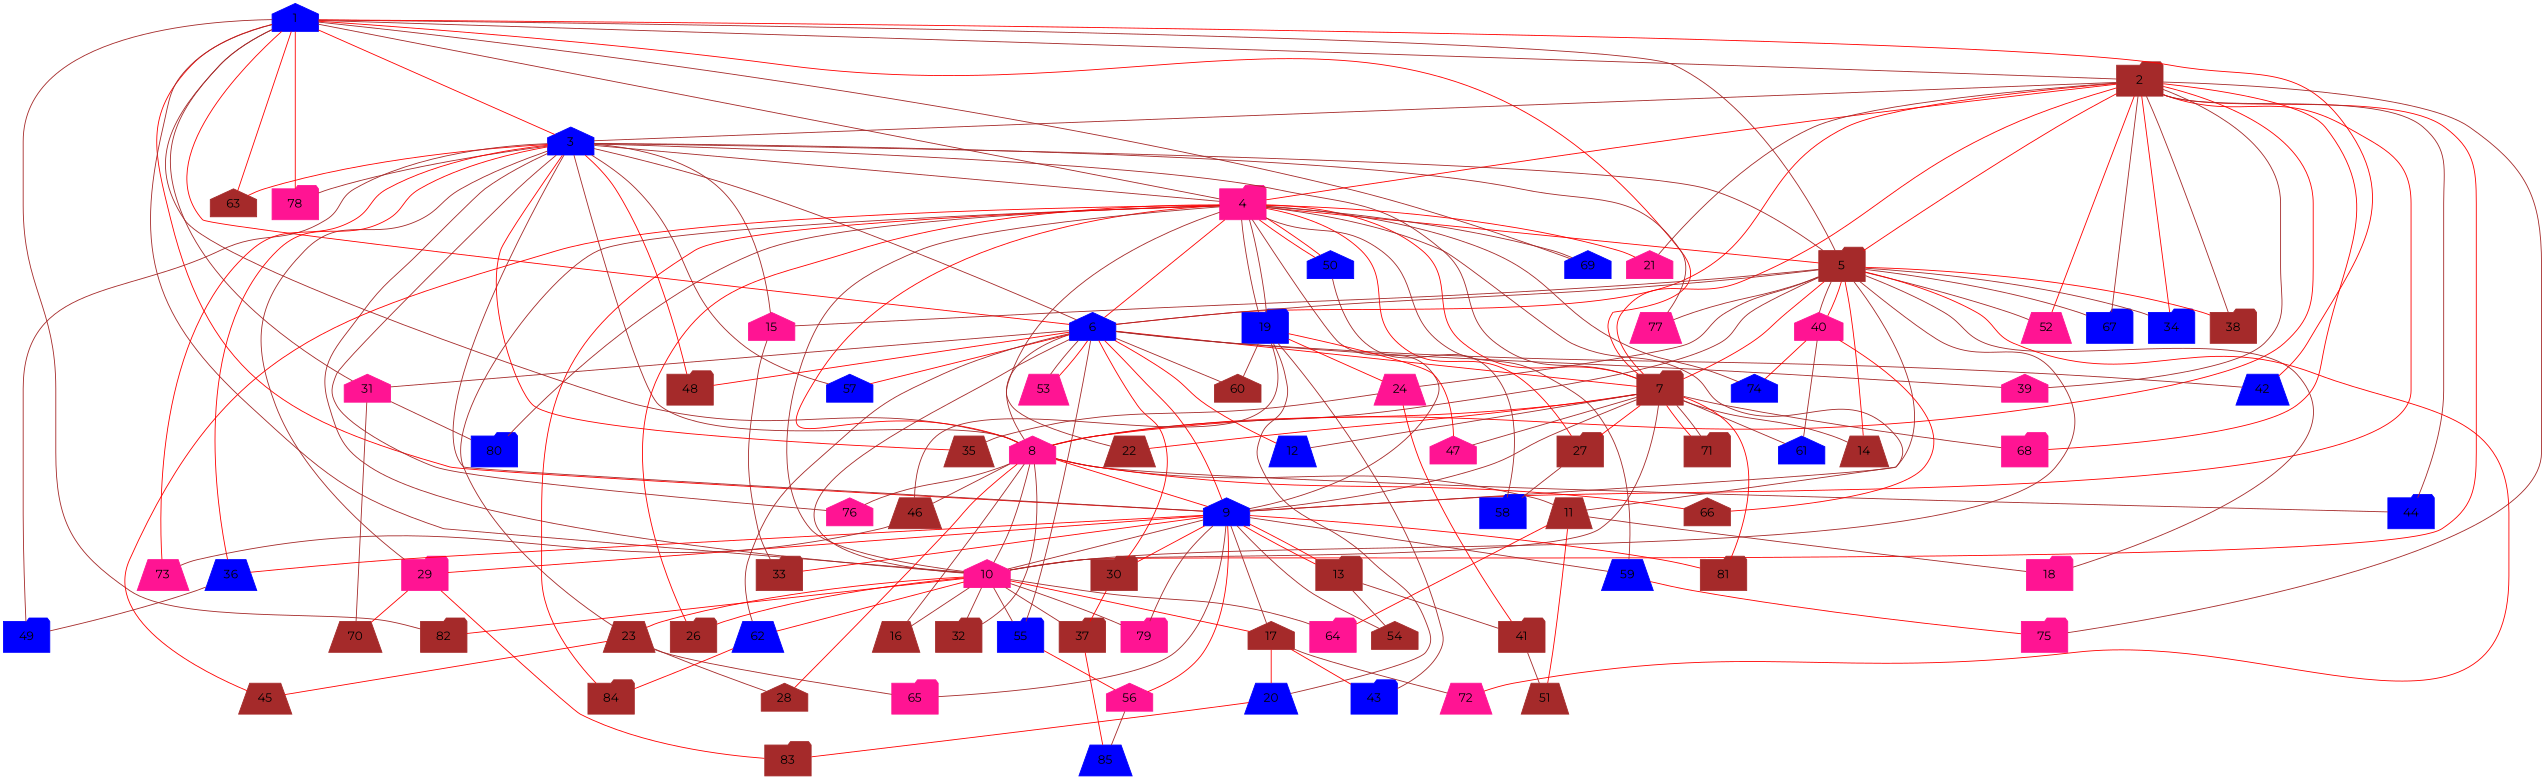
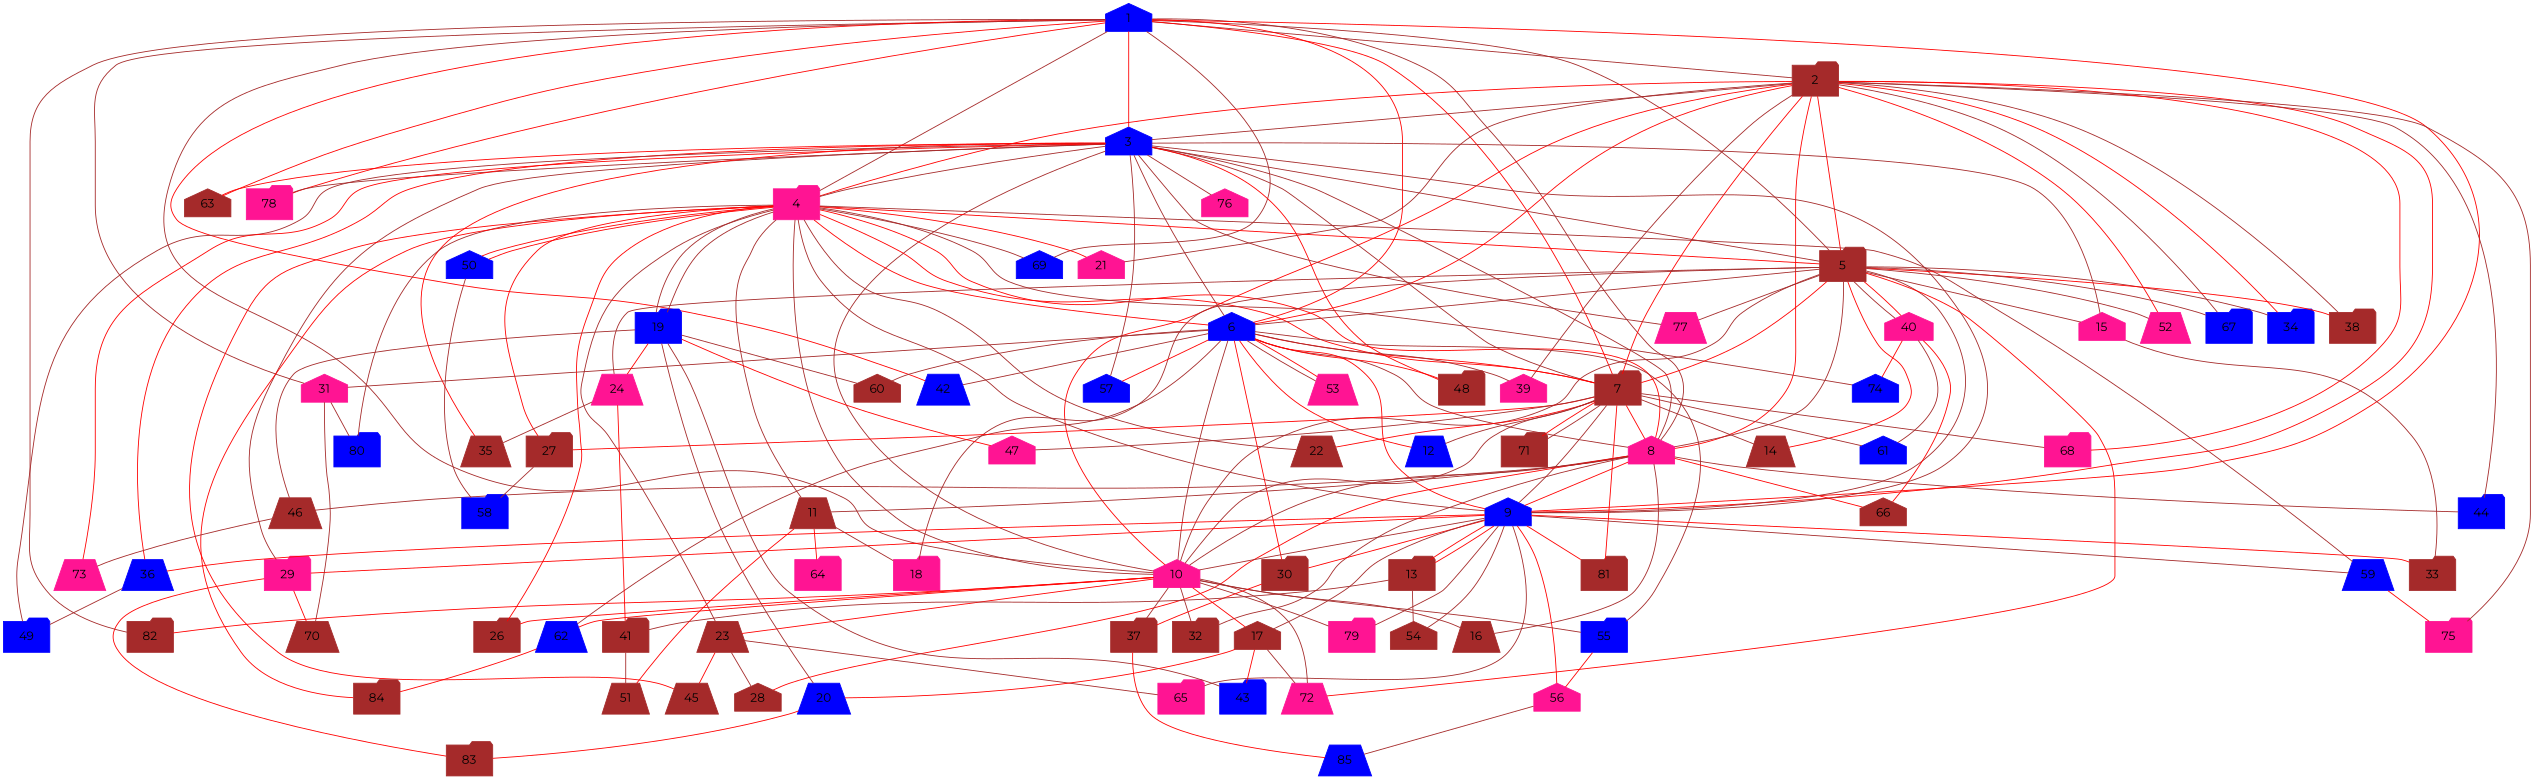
edge "8" -- "76": removed
edge "10" -- "64": now "10" -- "72"
